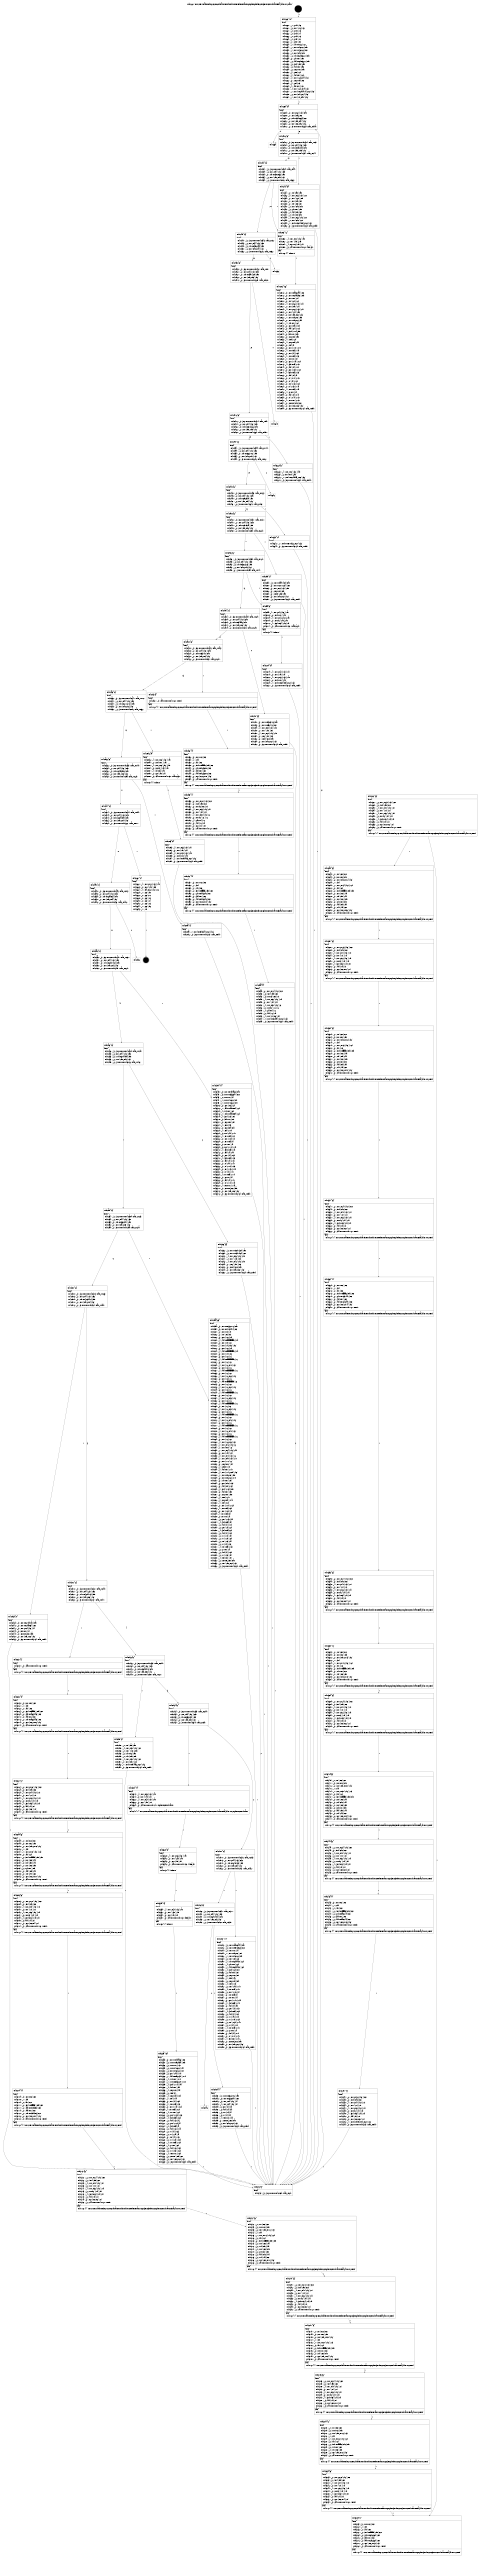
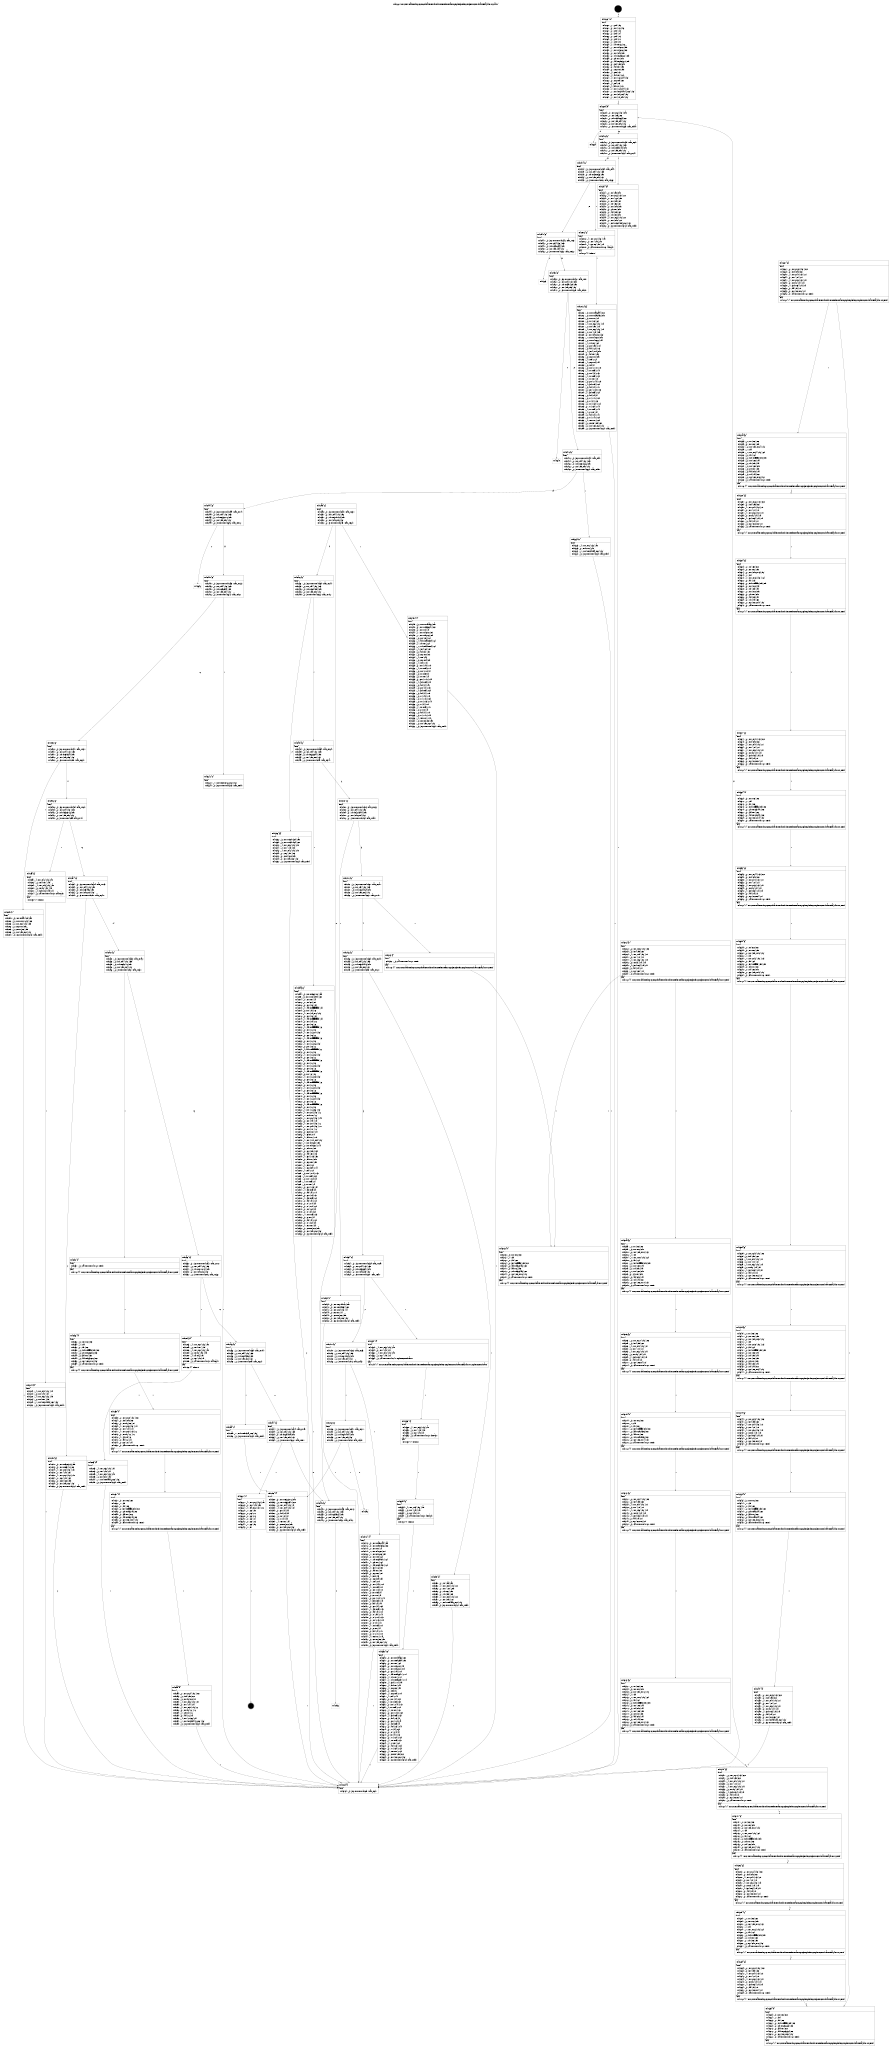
edge "0x402a90 [28]" -> "0x402aac [28]": reversed
edge "0x402eaf [12]" -> "0x40373d [5]": now "0x402eaf [12]" -> "0x402bce [44]"
edge "0x40305c [40]" -> "0x403084 [37]": reversed
